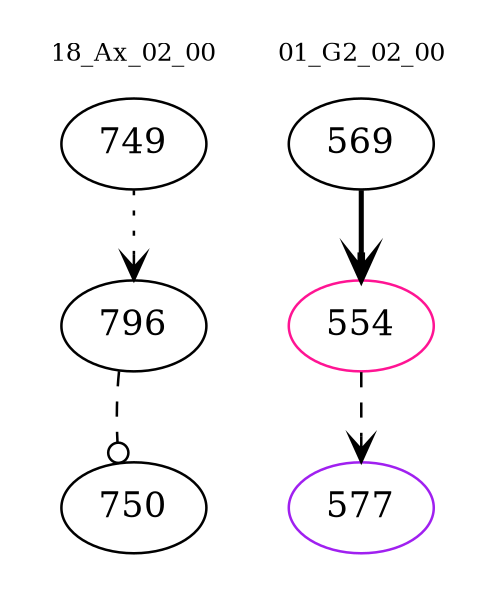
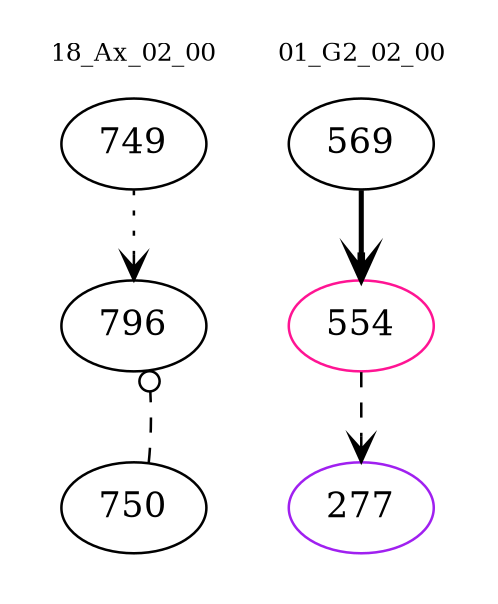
edge "796" -> "750": reversed
node "577": label "577" -> "277"
